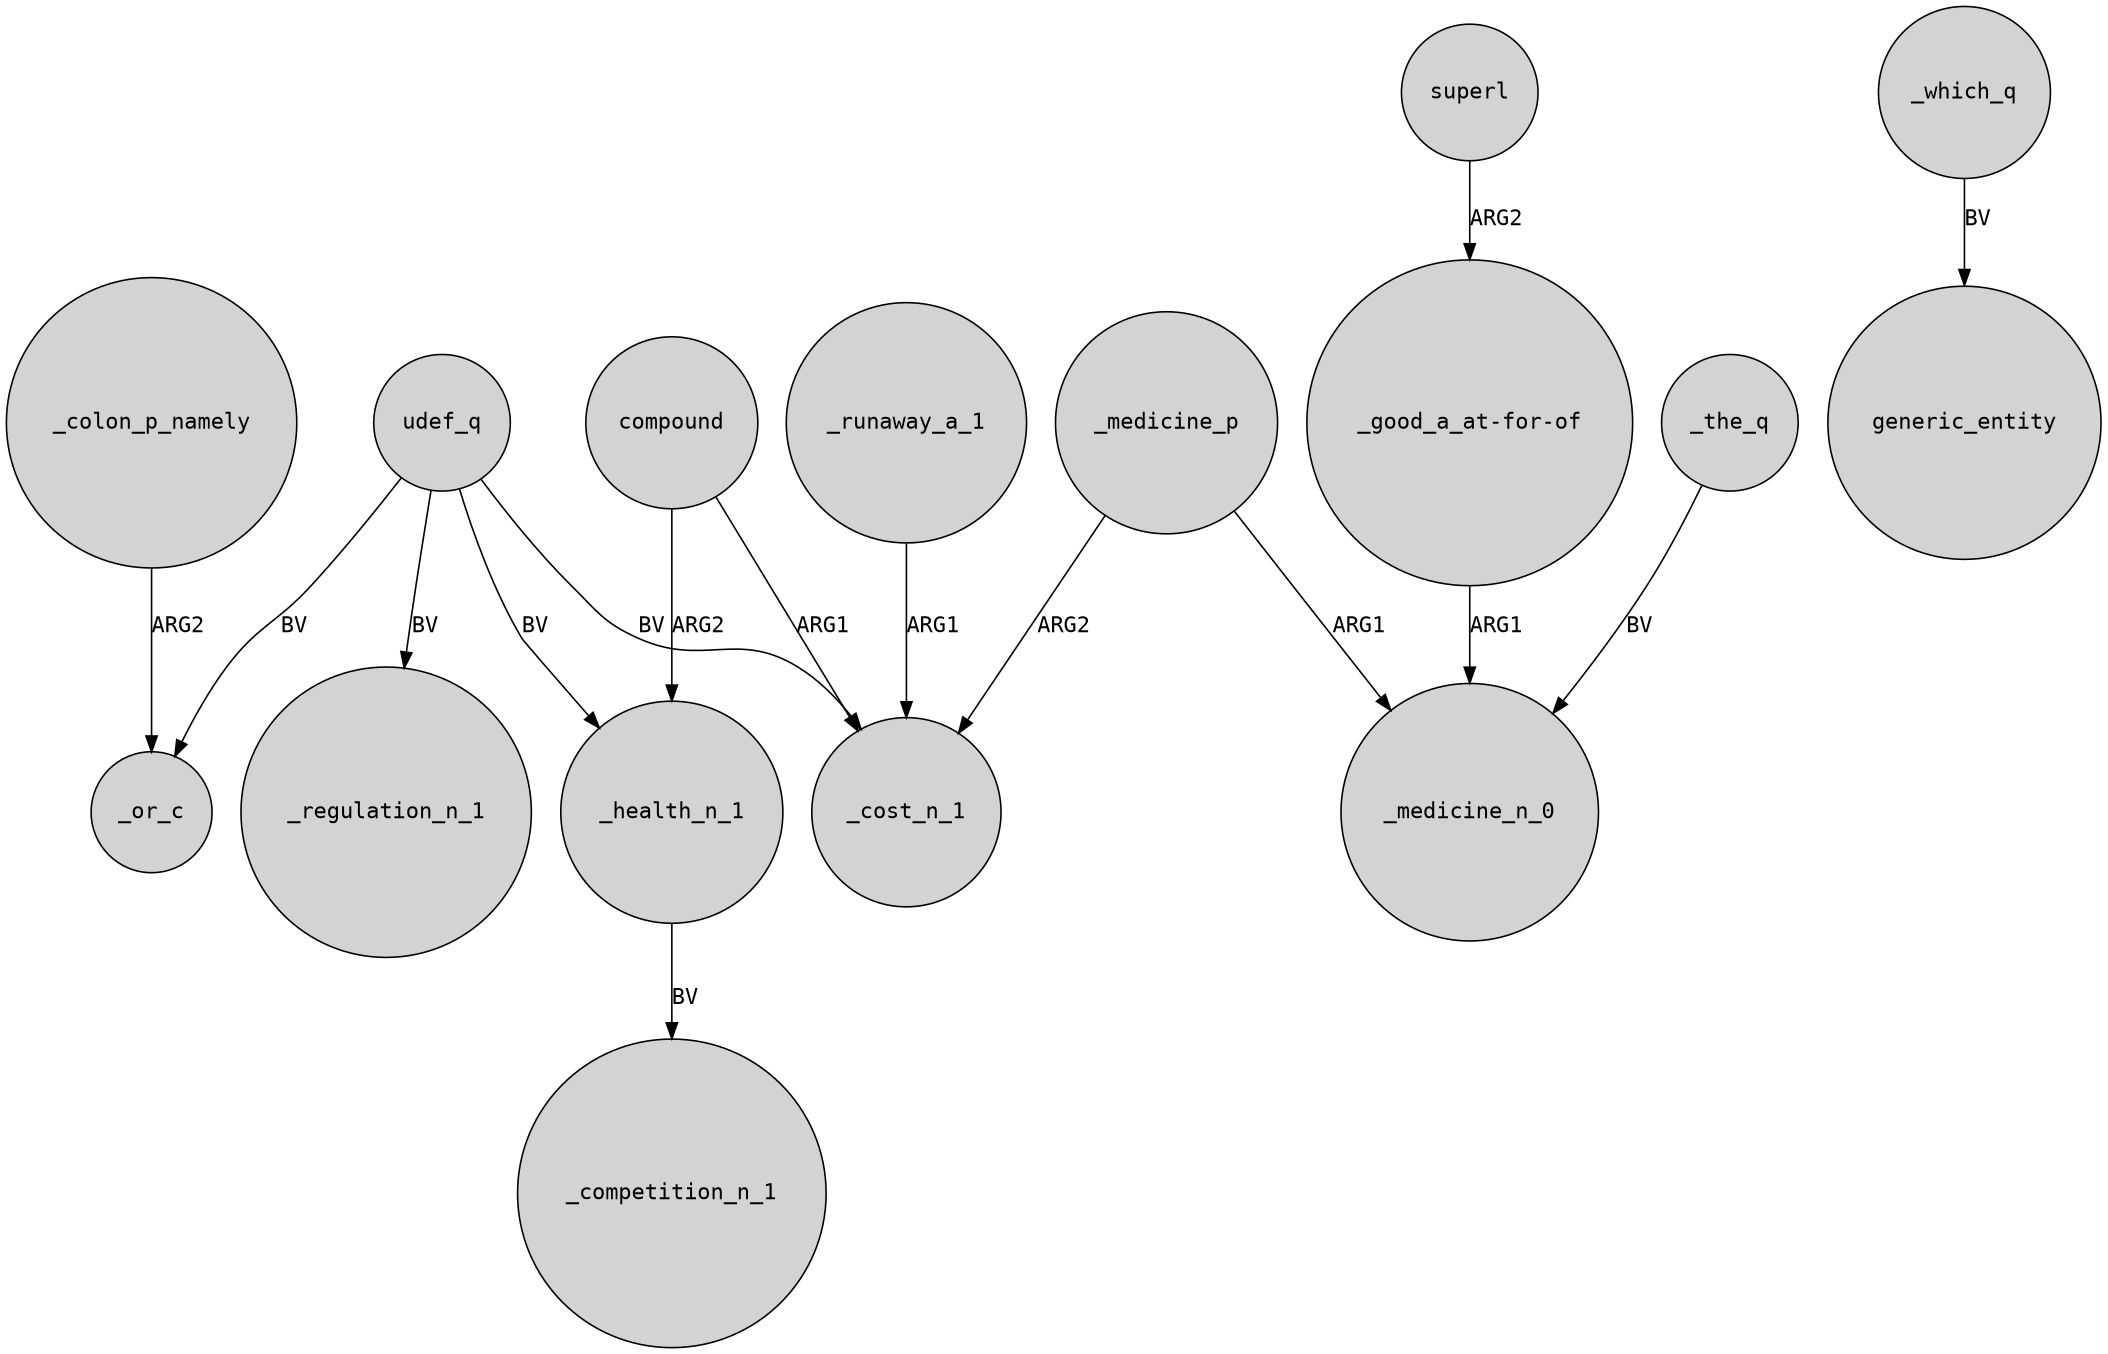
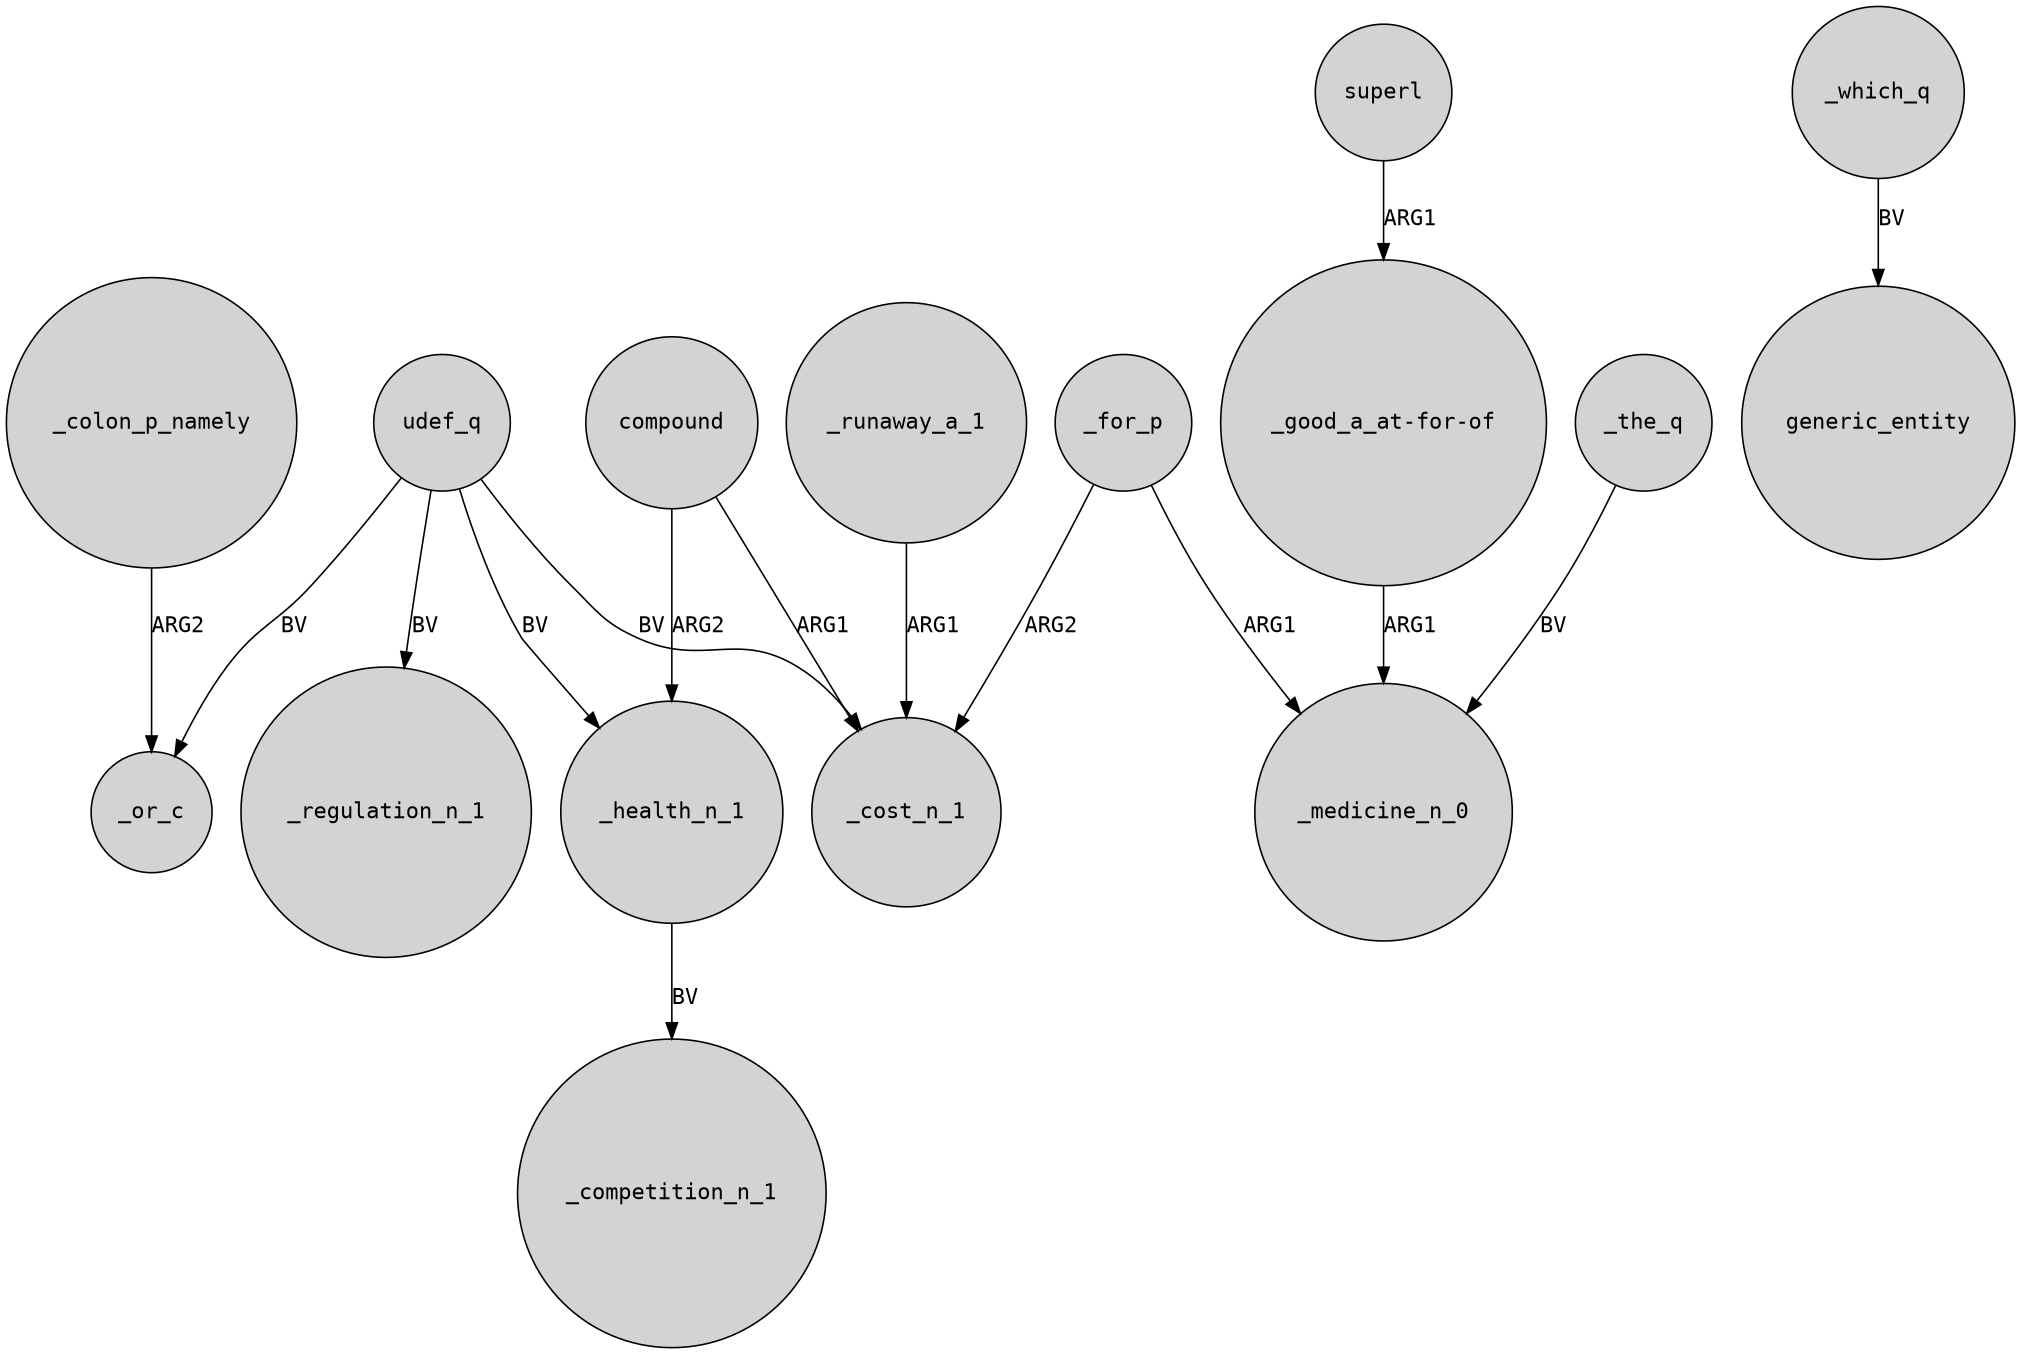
edge "superl" -> "_good_a_at-for-of": label "ARG2" -> "ARG1"
node "_medicine_p": label "_medicine_p" -> "_for_p"
